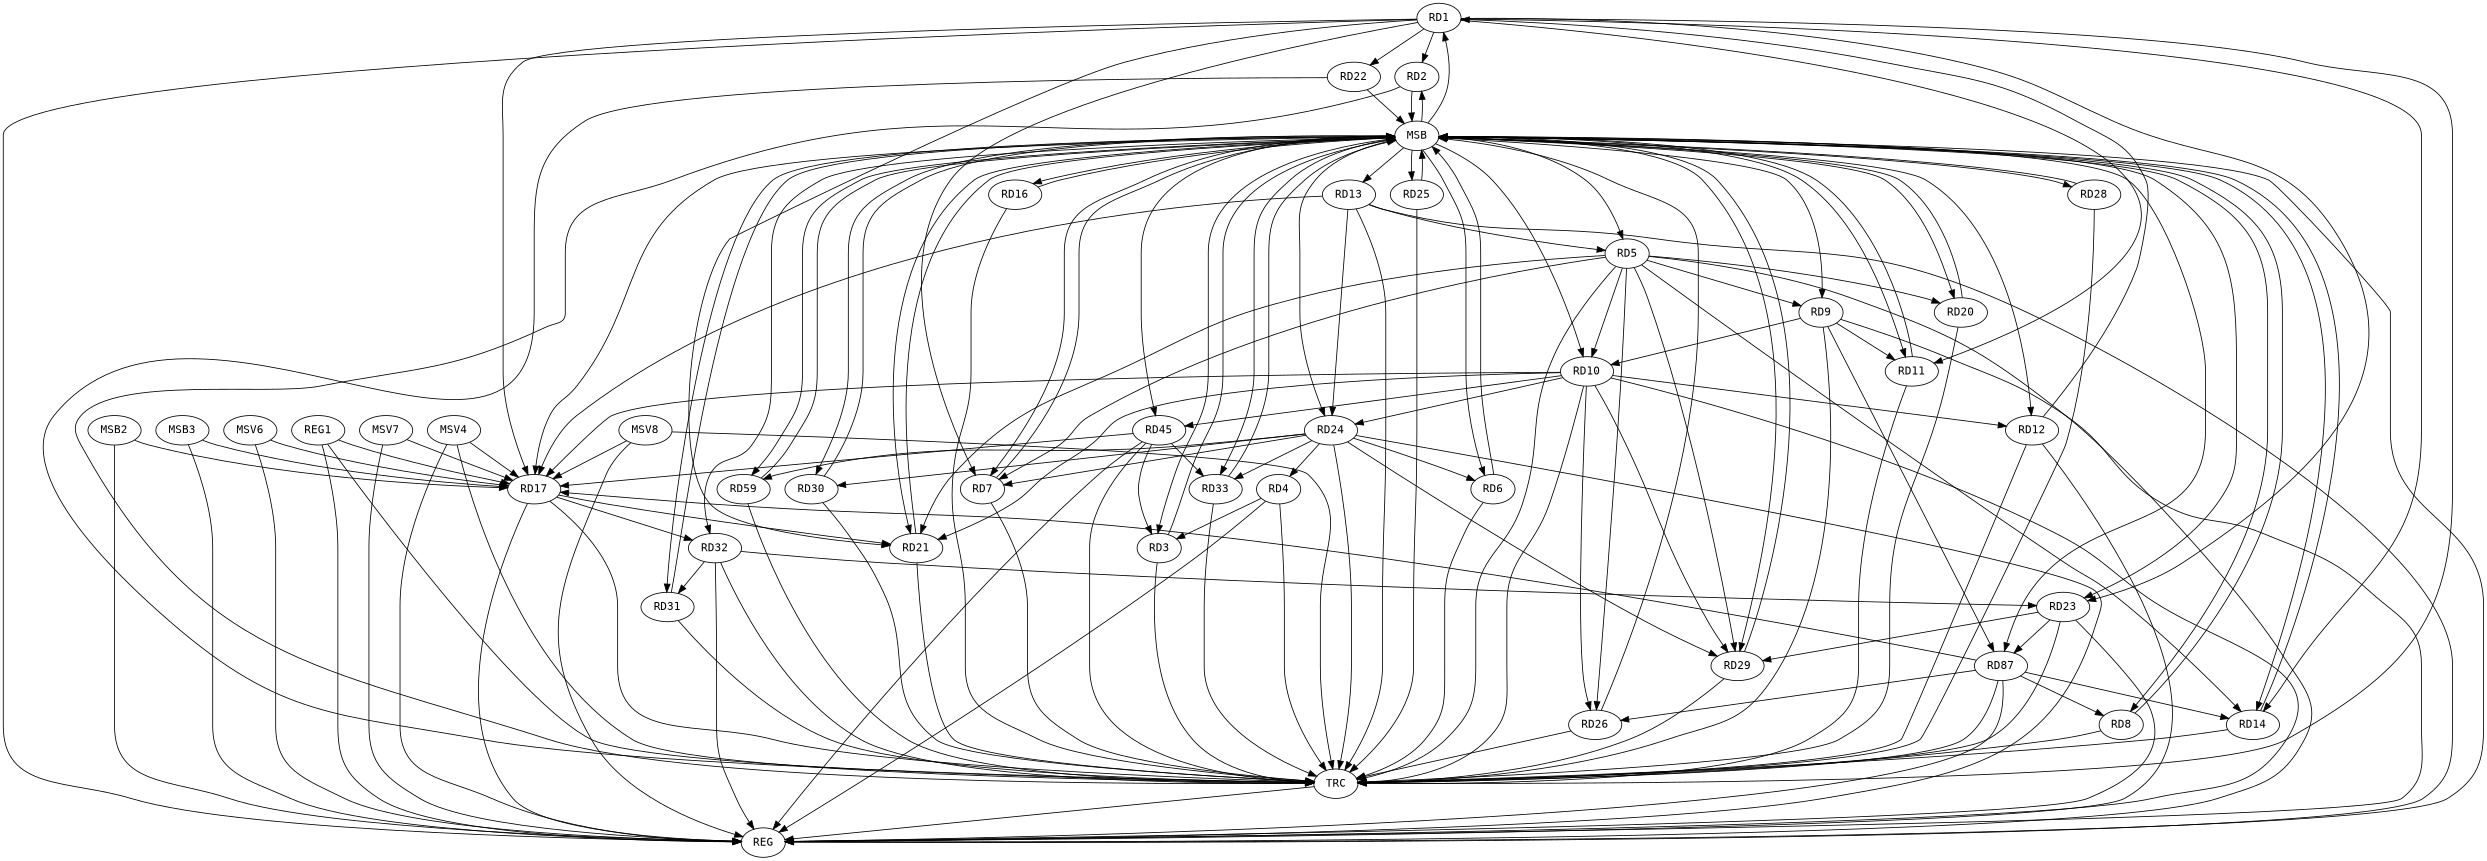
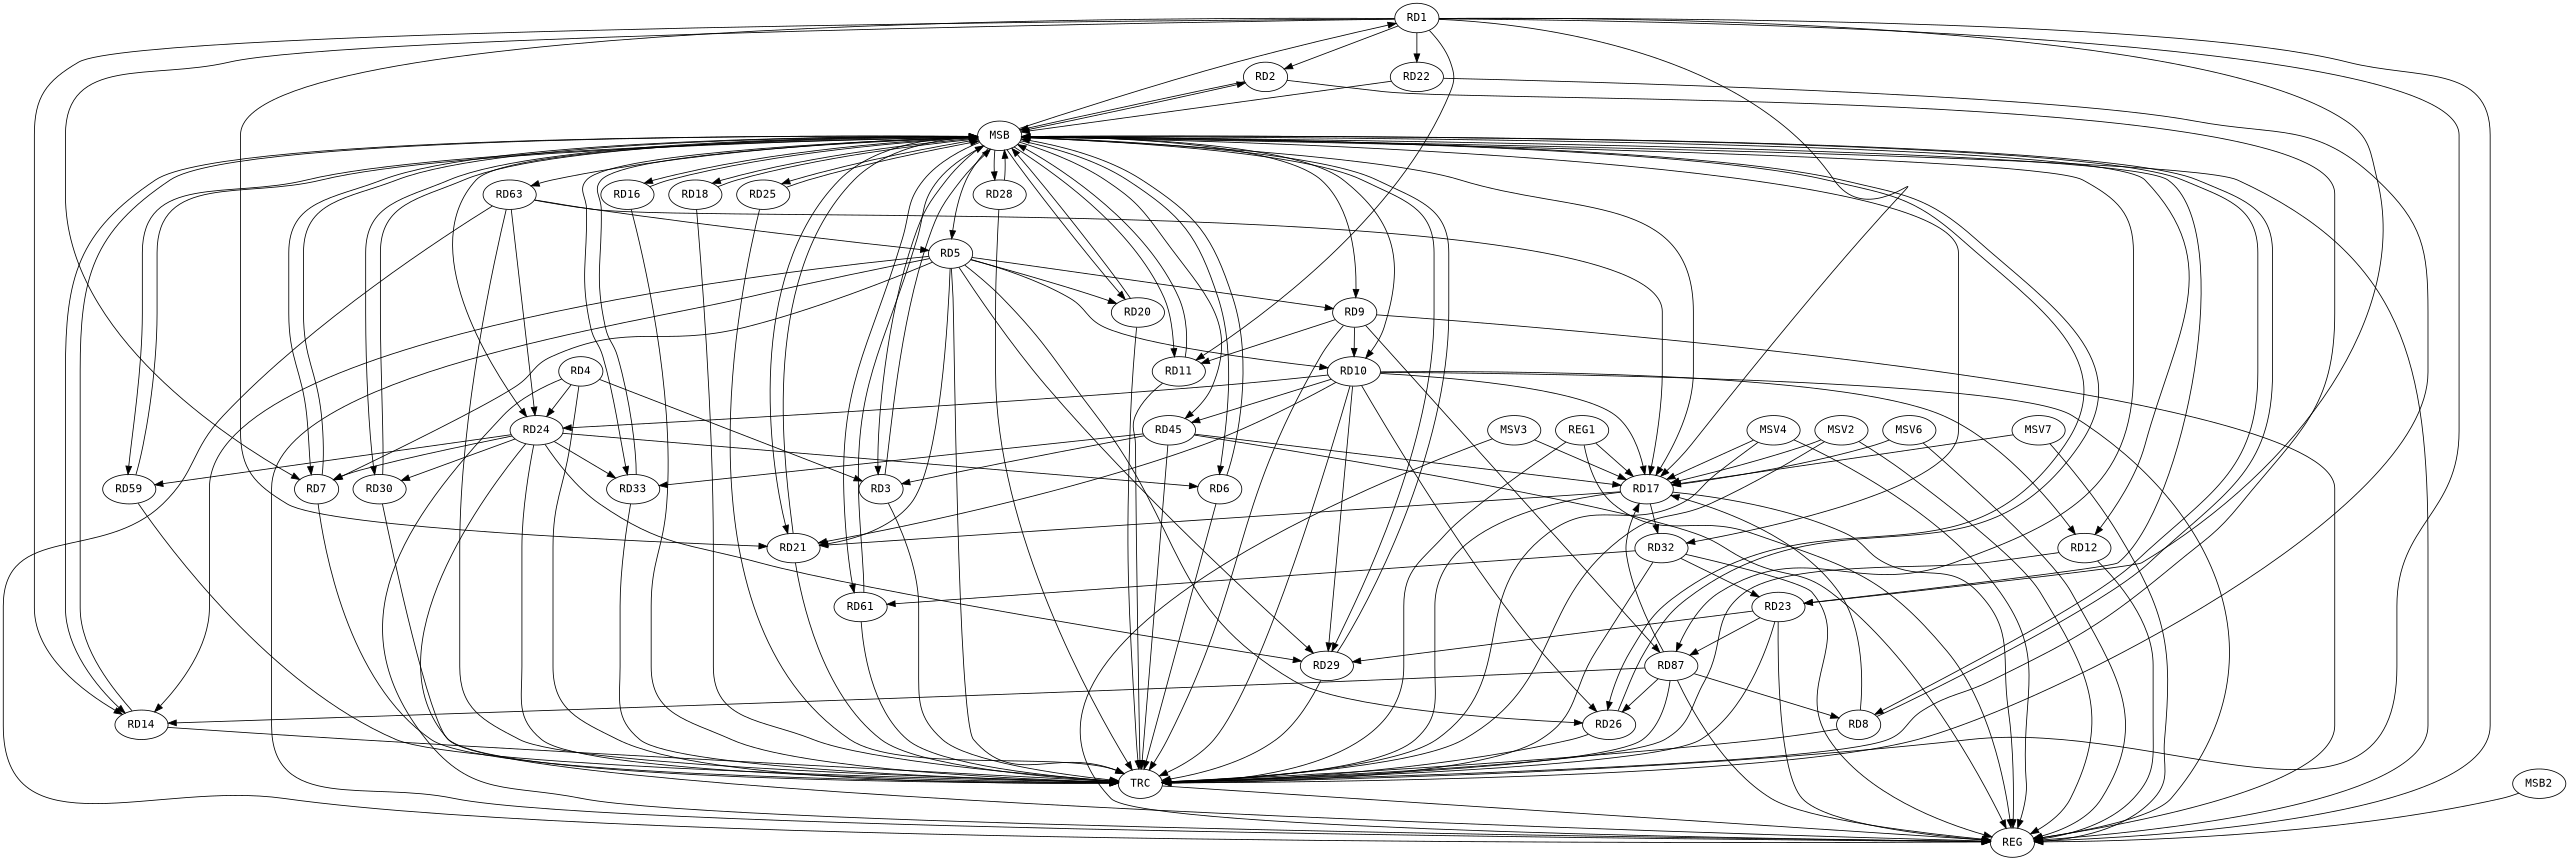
edge "RD12" -> "RD1": removed
node "RD18": added
node "RD13": label "RD13" -> "RD63"
edge "MSB" -> "RD26": added
node "MSB3": label "MSB3" -> "MSV3"
node "MSV8": label "MSV8" -> "MSV2"
edge "RD24" -> "RD4": reversed
edge "MSB2" -> "RD17": now "RD8" -> "RD17"
node "RD31": label "RD31" -> "RD61"
